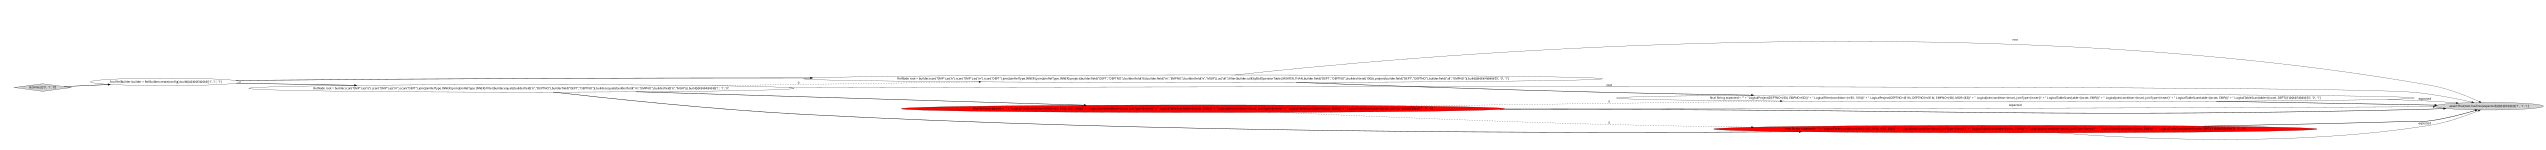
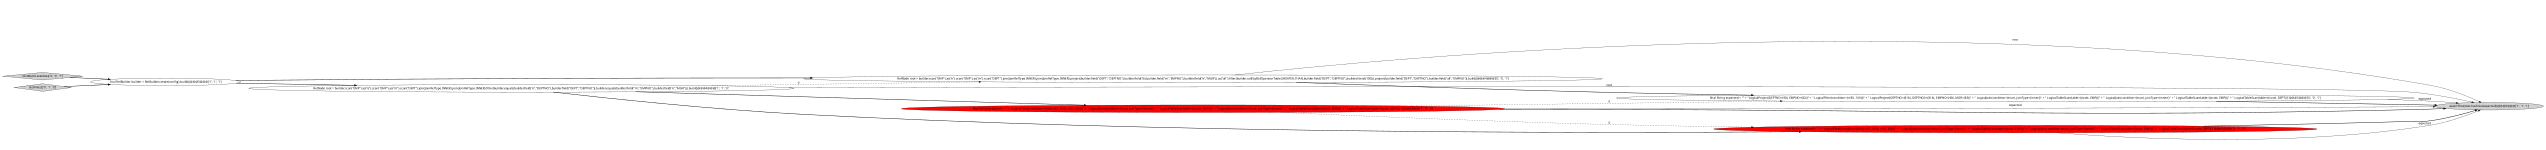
node "testMultiLevelAlias['0', '0', '1']": added
